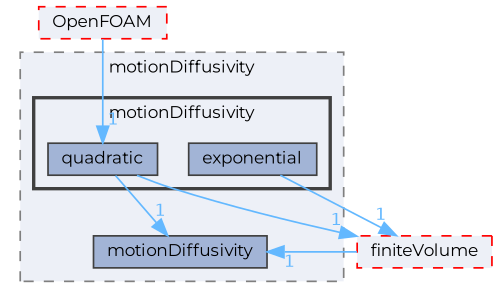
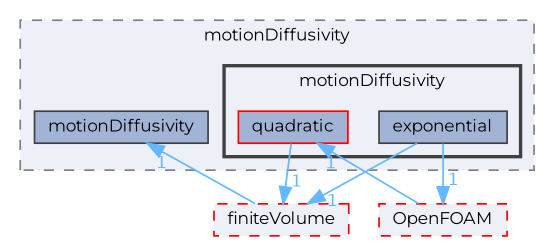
node "quadratic": color grey25 -> red
edge "exponential" -> "OpenFOAM": added
edge "quadratic" -> "motionDiffusivity": removed
